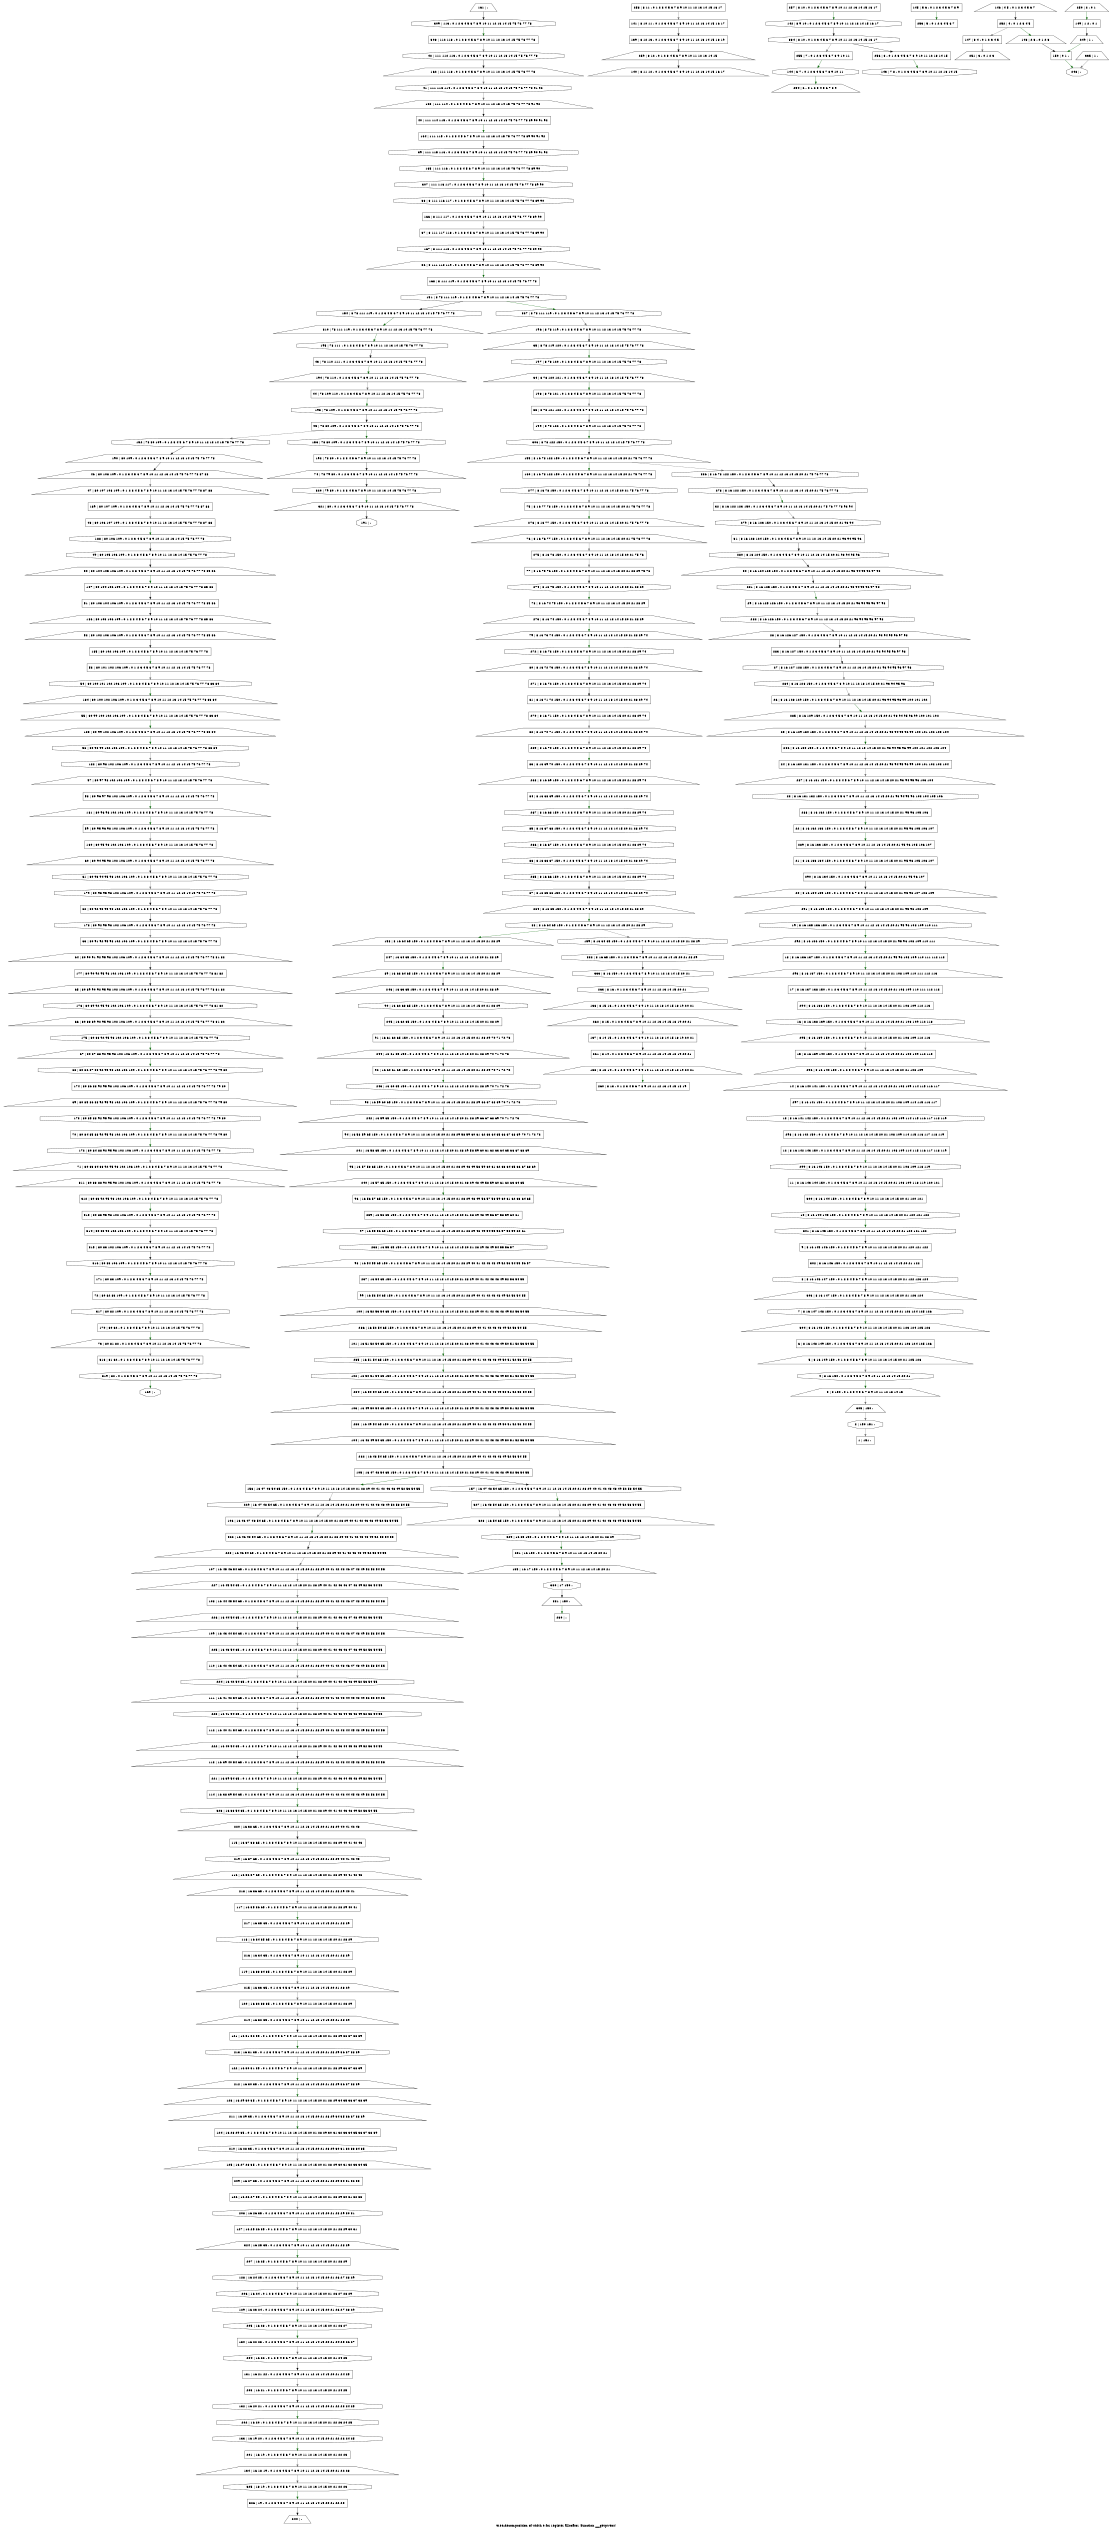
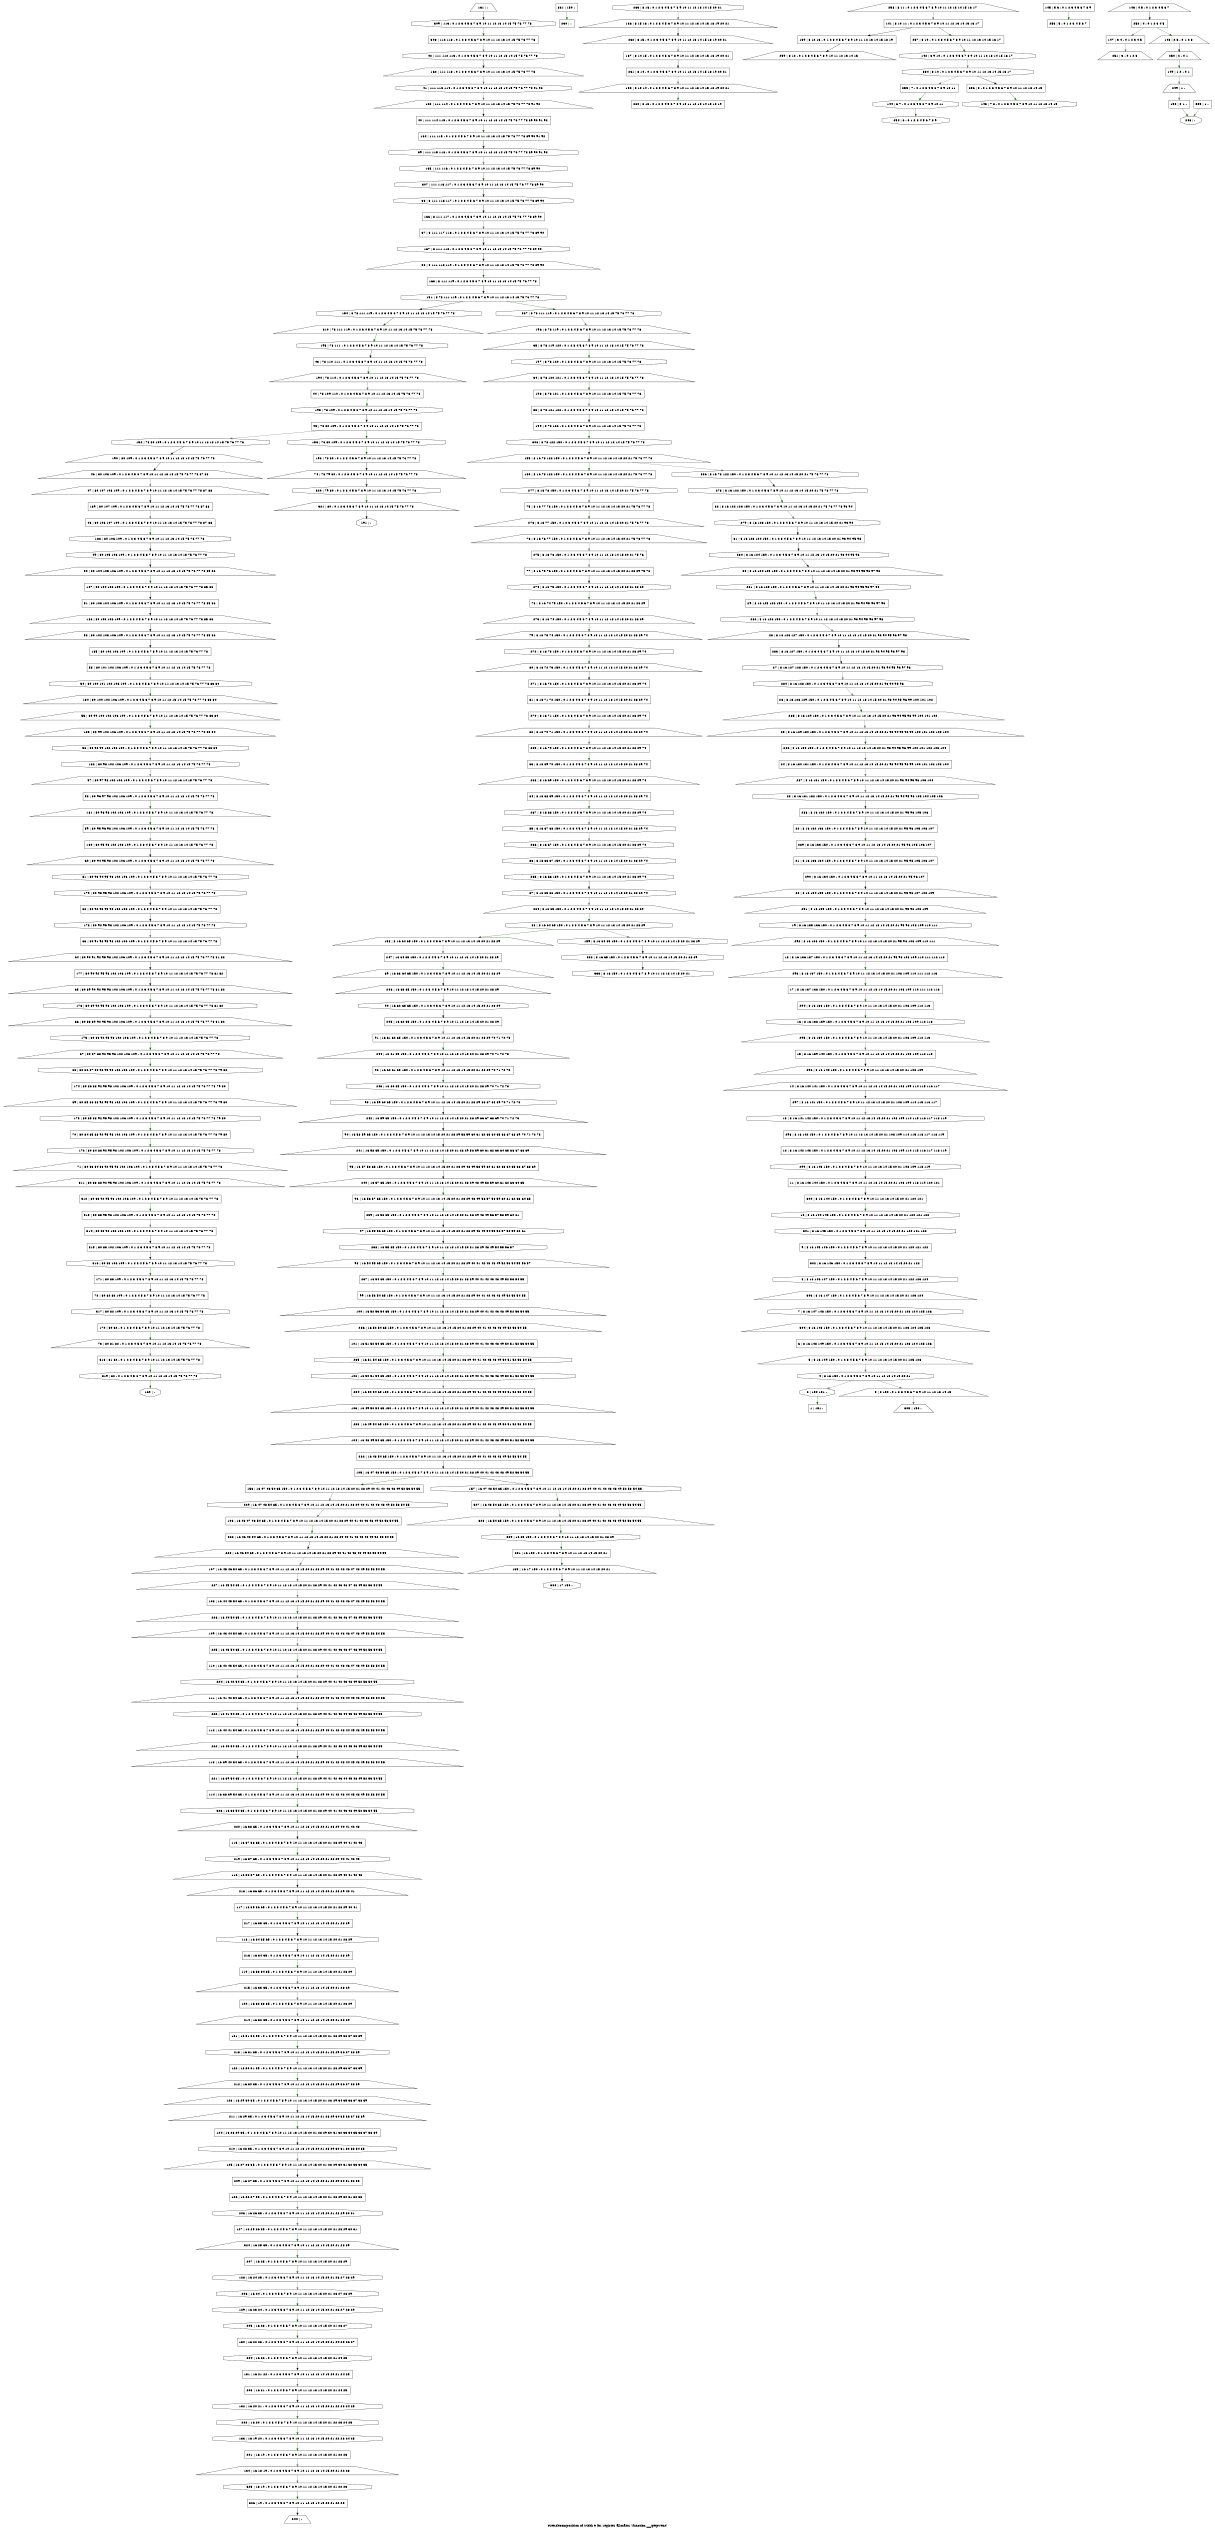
node "258 | 8 11 : 0 1 2 3 4 5 6 7 8 9 10 11 12 13 14 15 16 17": shape box -> trapezium
edge "142 | 8 9 10 : 0 1 2 3 4 5 6 7 8 9 10 11 12 13 14 15 16 17" -> "334 | 8 10 : 0 1 2 3 4 5 6 7 8 9 10 11 12 13 14 15 16 17": color black -> gray40
edge "141 | 8 10 11 : 0 1 2 3 4 5 6 7 8 9 10 11 12 13 14 15 16 17" -> "257 | 8 10 : 0 1 2 3 4 5 6 7 8 9 10 11 12 13 14 15 16 17": added
edge "149 | 1 2 : 0 1" -> "249 | 1 :": color black -> gray40
edge "148 | 2 3 : 0 1 2 3" -> "150 | 0 1 :": now "148 | 2 3 : 0 1 2 3" -> "250 | 2 : 0 1"
edge "249 | 1 :" -> "150 | 0 1 :": color darkgreen -> gray40
node "335 | 1 :": shape trapezium -> box
node "140 | 8 11 12 : 0 1 2 3 4 5 6 7 8 9 10 11 12 13 14 15 16 17": removed
node "254 | 6 : 0 1 2 3 4 5 6 7 8 9": shape trapezium -> octagon
edge "333 | 8 16 150 : 0 1 2 3 4 5 6 7 8 9 10 11 12 13 14 15 20 21" -> "263 | 8 16 : 0 1 2 3 4 5 6 7 8 9 10 11 12 13 14 15 20 21": removed
edge "4 | 8 16 150 : 0 1 2 3 4 5 6 7 8 9 10 11 12 13 14 15 20 21" -> "3 | 8 150 : 0 1 2 3 4 5 6 7 8 9 10 11 12 13 14 15": color darkgreen -> gray40
edge "305 | 150 :" -> "2 | 150 151 :": now "4 | 8 16 150 : 0 1 2 3 4 5 6 7 8 9 10 11 12 13 14 15 20 21" -> "2 | 150 151 :"
edge "2 | 150 151 :" -> "1 | 151 :": color gray40 -> darkgreen
edge "330 | 17 150 :" -> "331 | 150 :": removed
node "331 | 150 :": shape trapezium -> box
